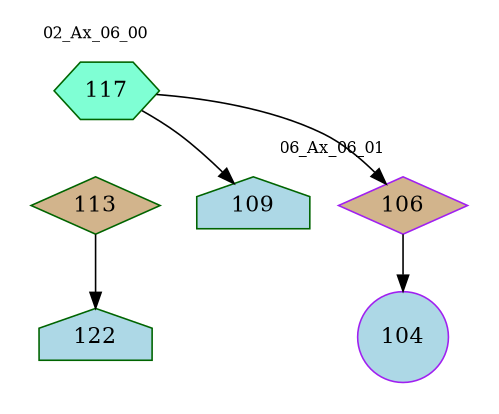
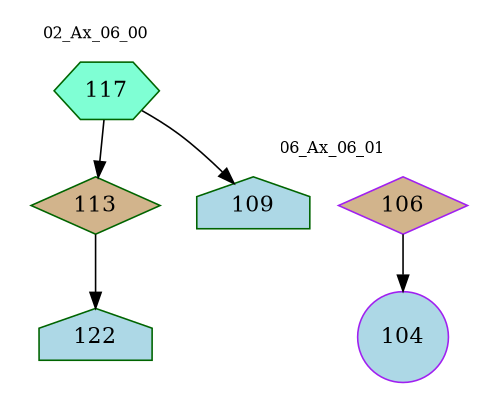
edge "117" -> "106": now "117" -> "113"
